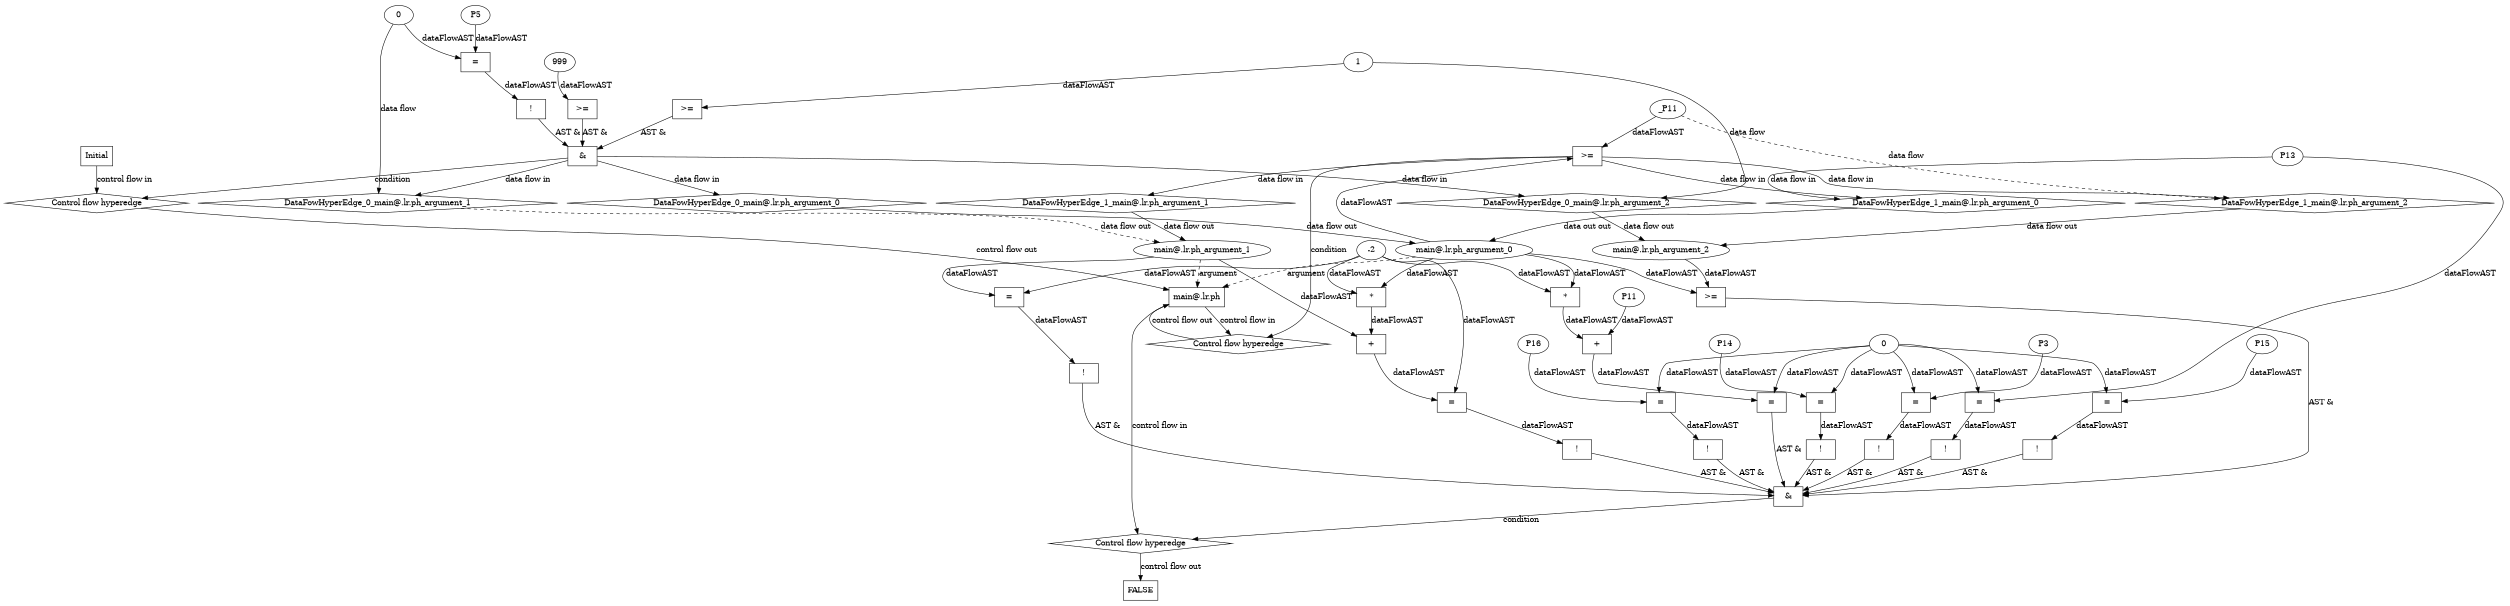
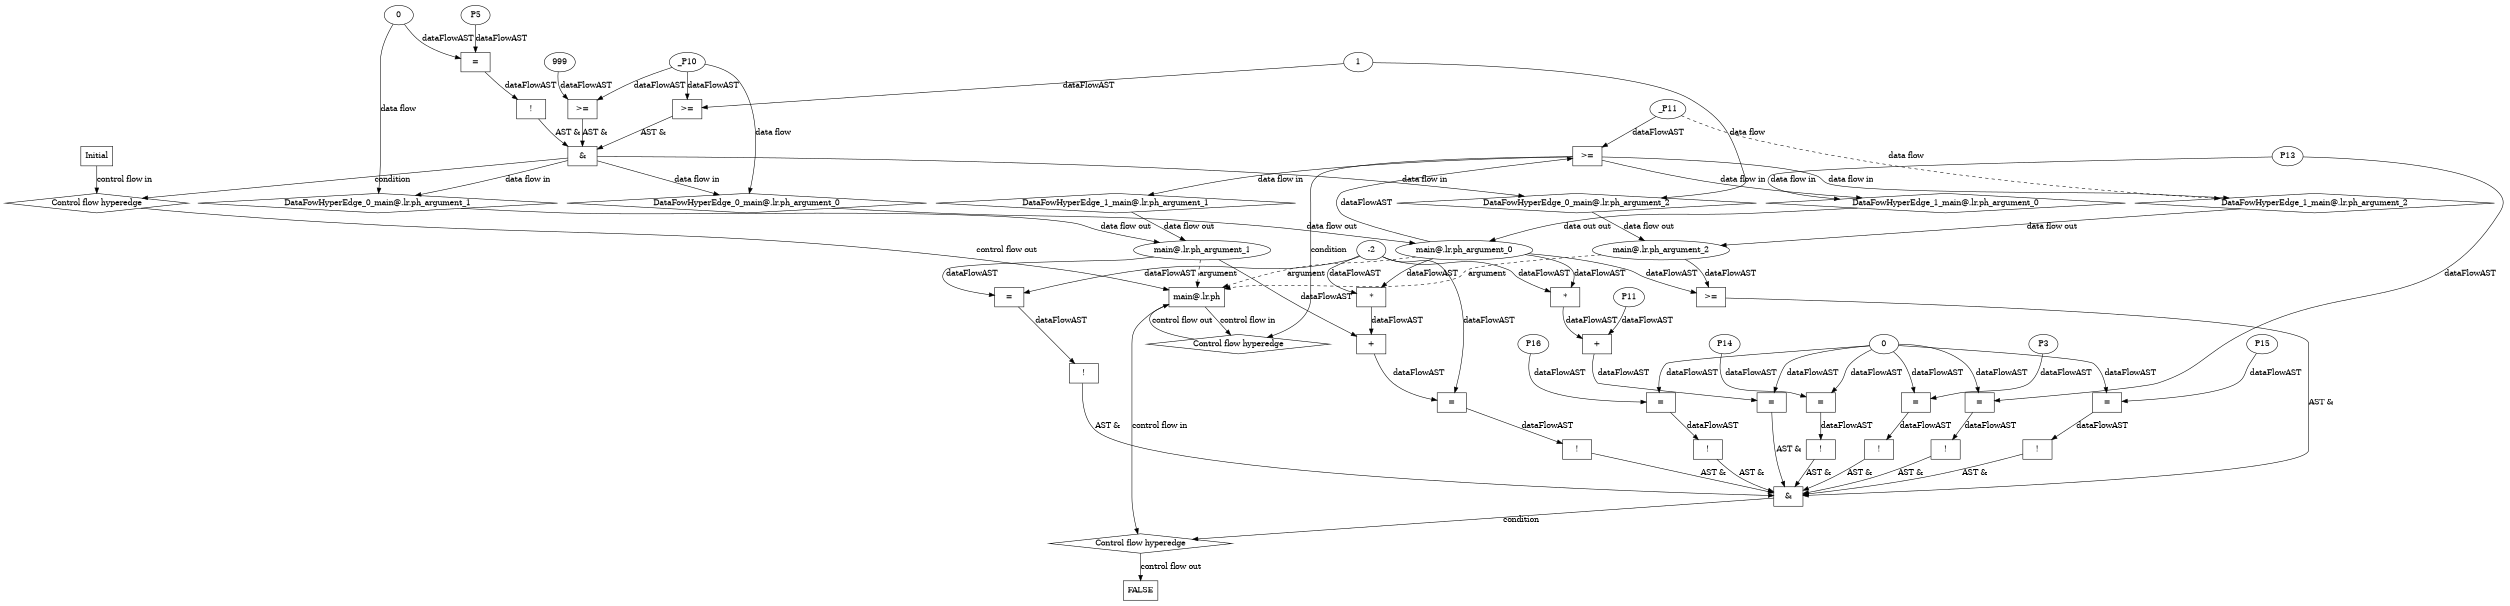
node "_P10": added
edge "DataFowHyperEdge_0_main@.lr.ph_argument_1" -> "main@.lr.ph_argument_1": style dashed -> solid
edge "main@.lr.ph_argument_2" -> "main@.lr.ph": added, label "argument"
